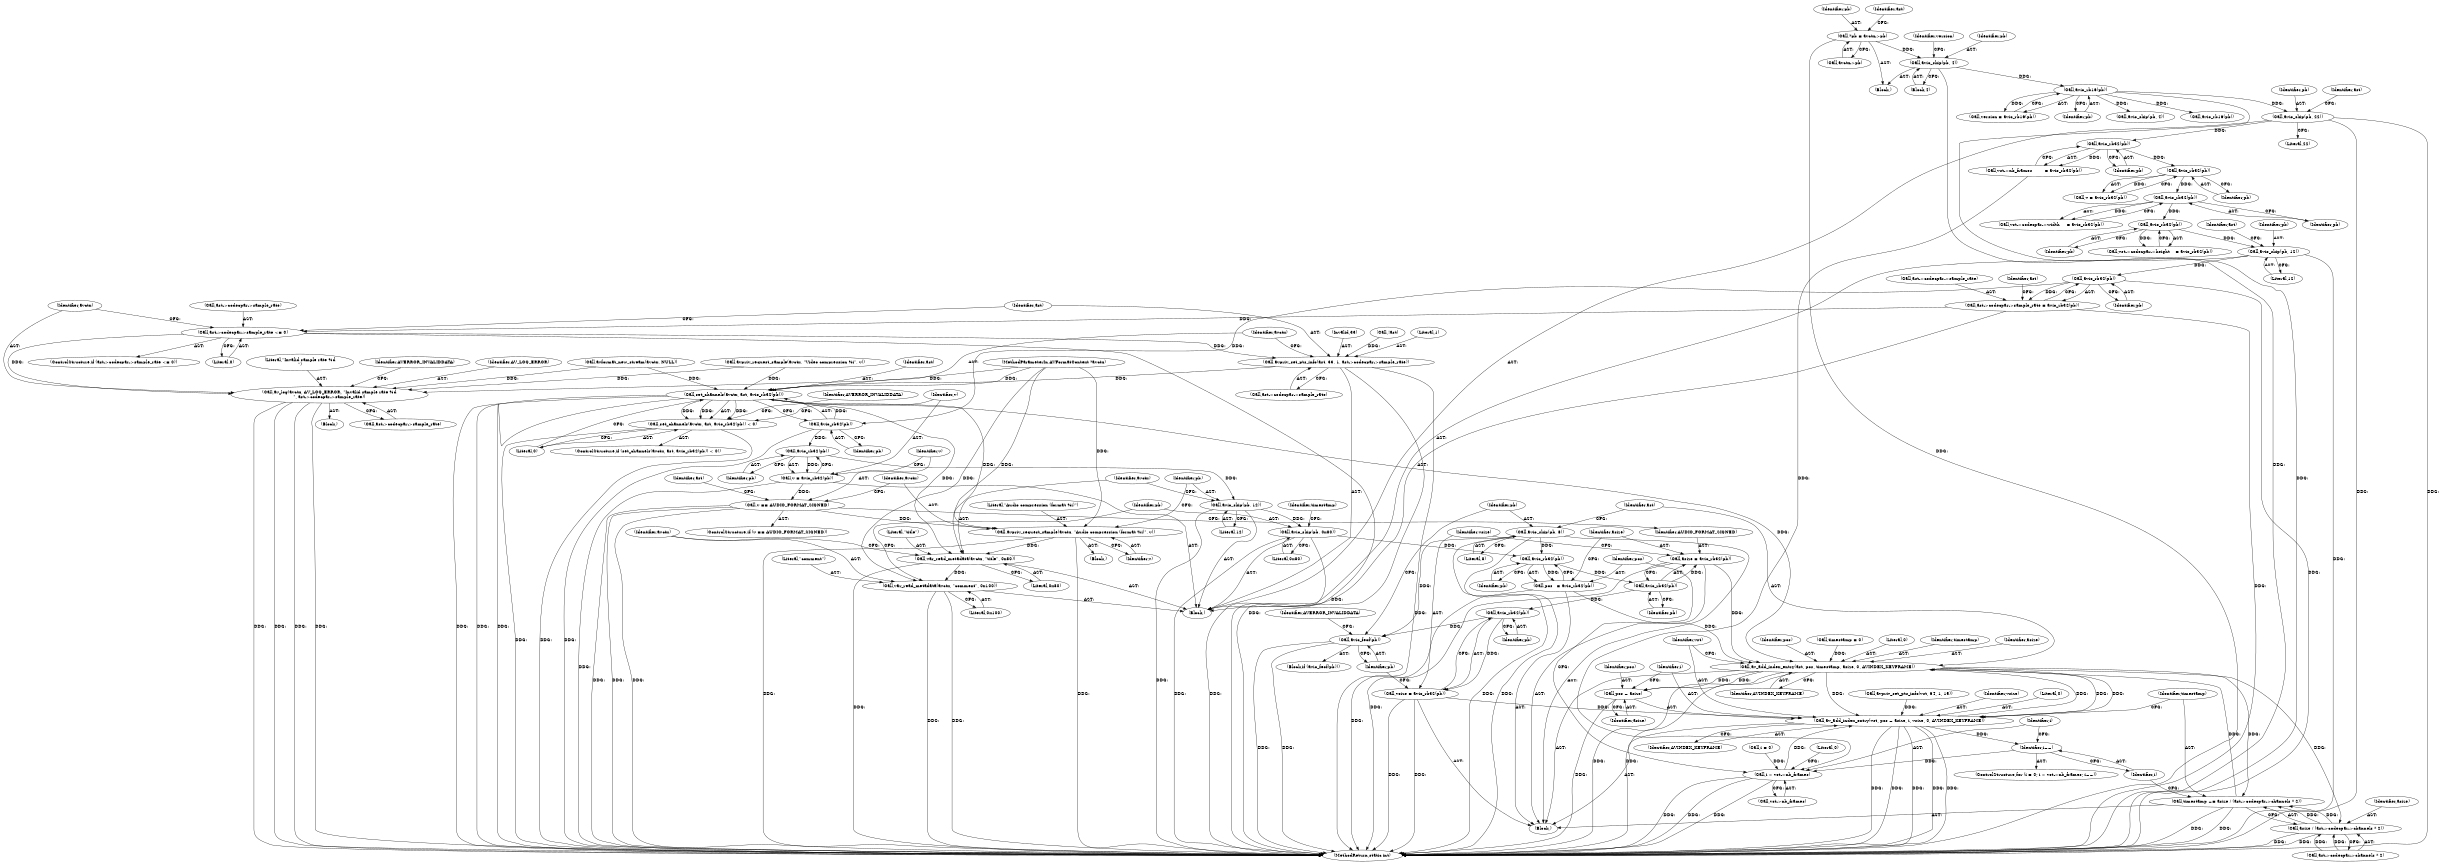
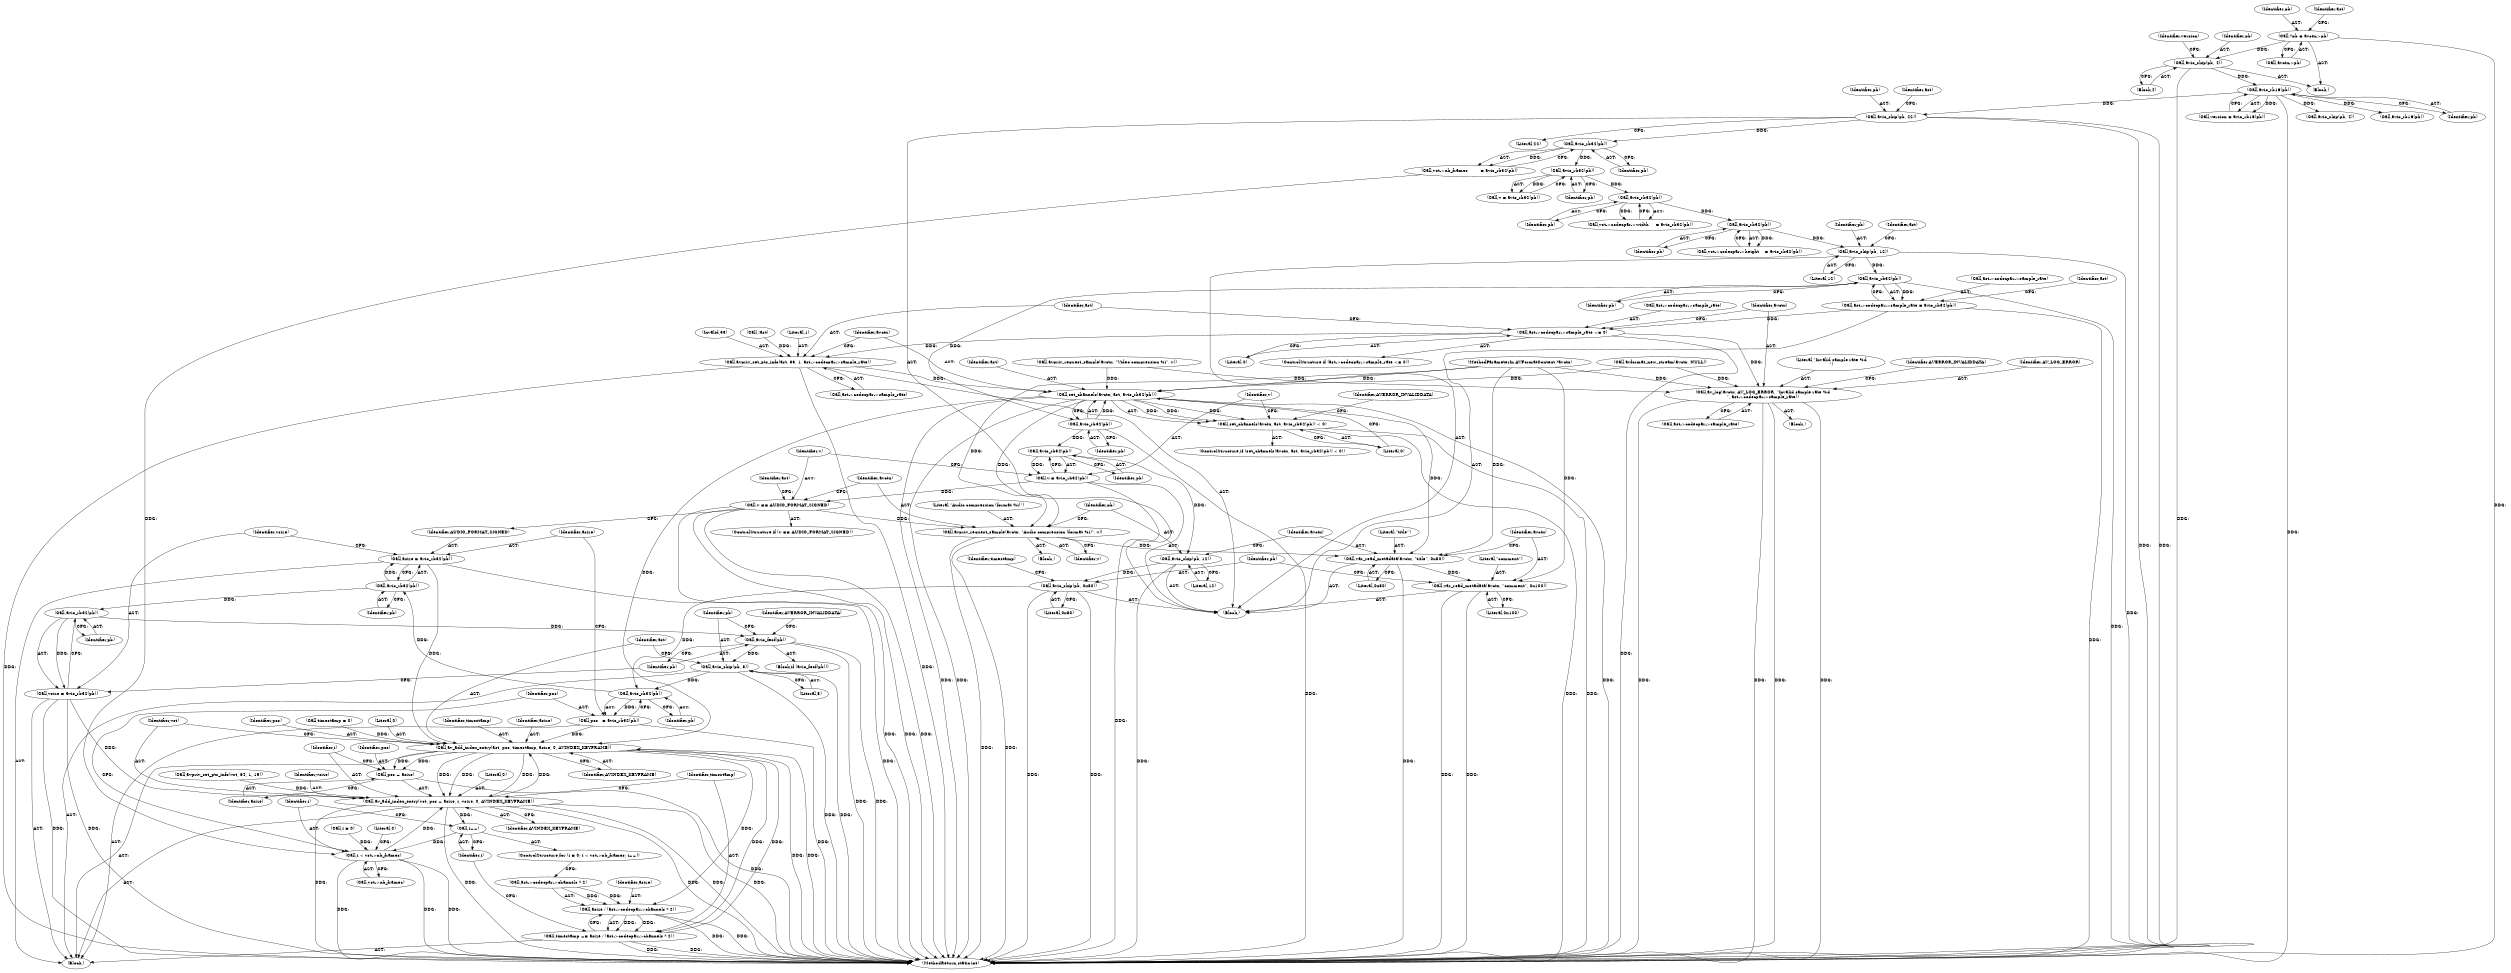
edge "(Call,avio_skip(pb, 8))" -> "(Call,avio_feof(pb))": reversed
node "(Identifier,i++)": label "(Identifier,i++)" -> "(Call,i++)"
edge "(Call,asize / (ast->codecpar->channels * 2))" -> "(Call,ast->codecpar->channels * 2)": now "(ControlStructure,for (i = 0; i < vst->nb_frames; i++))" -> "(Call,ast->codecpar->channels * 2)"
